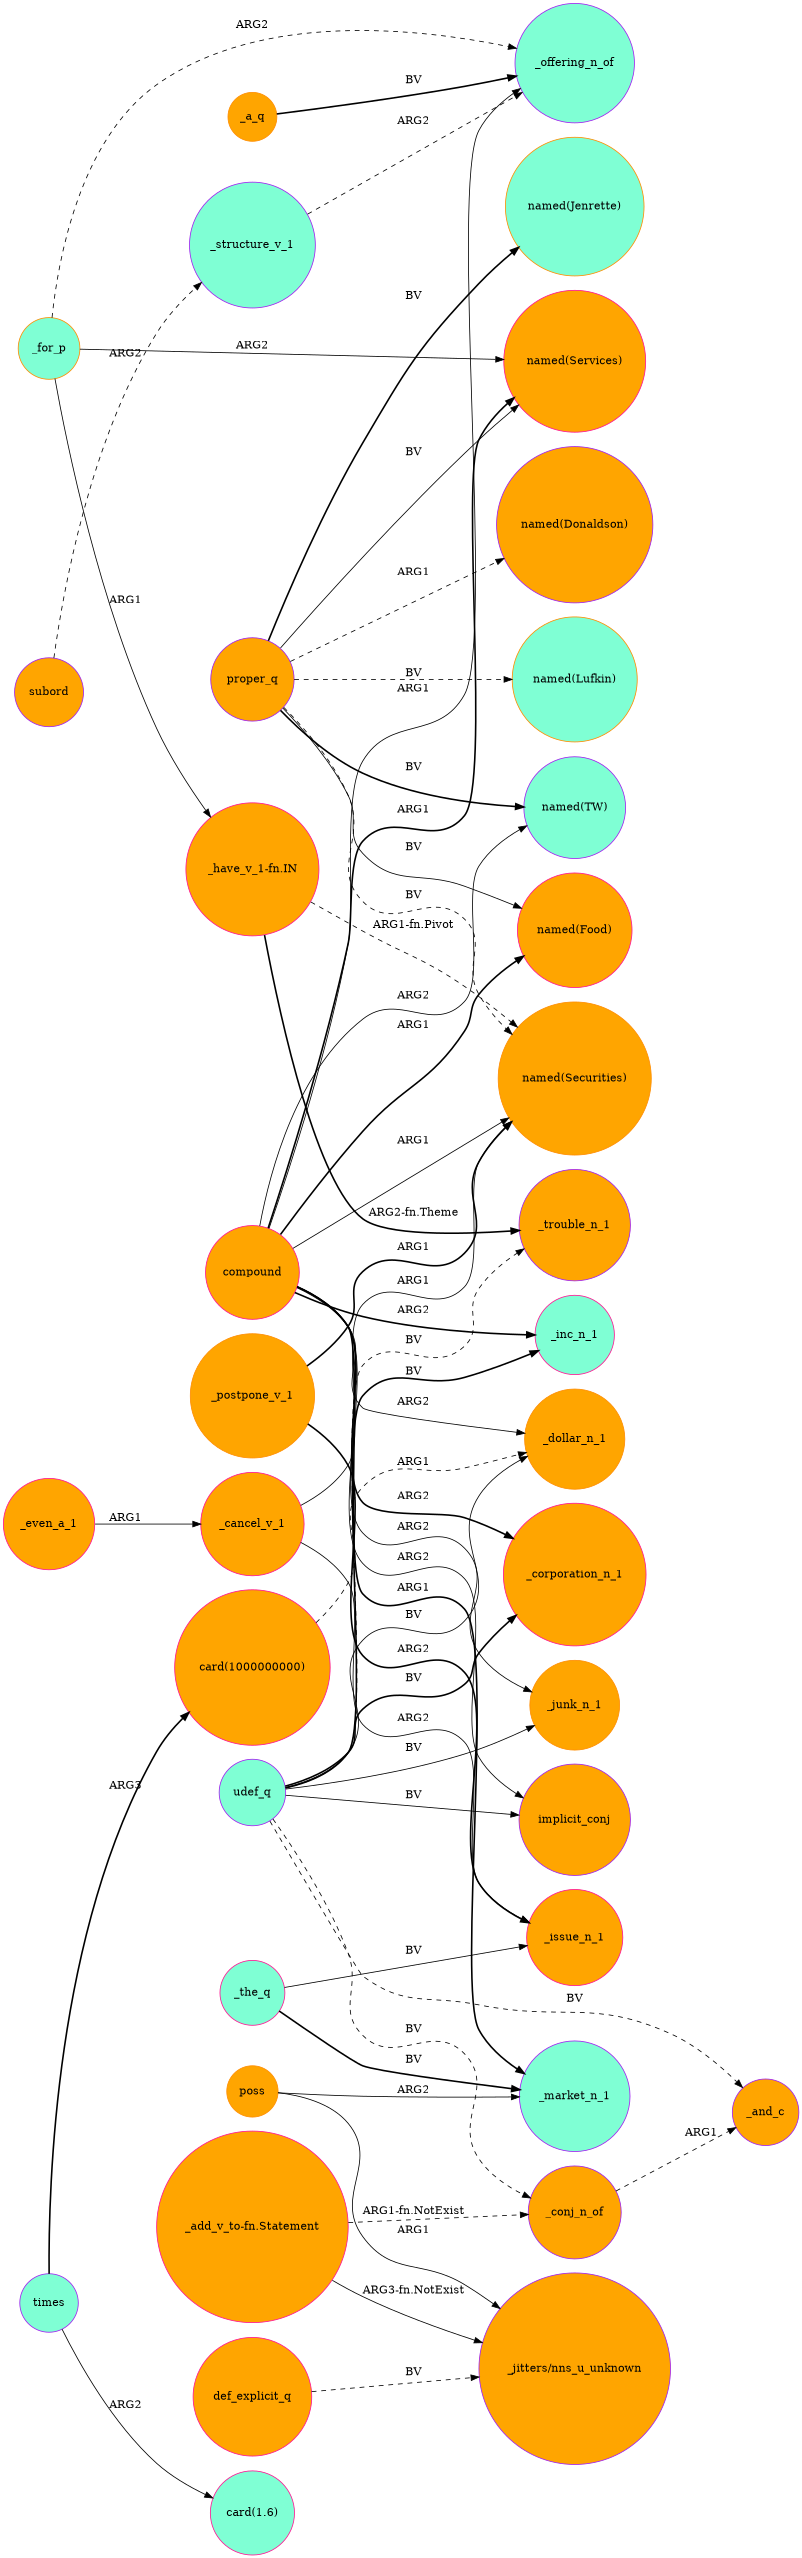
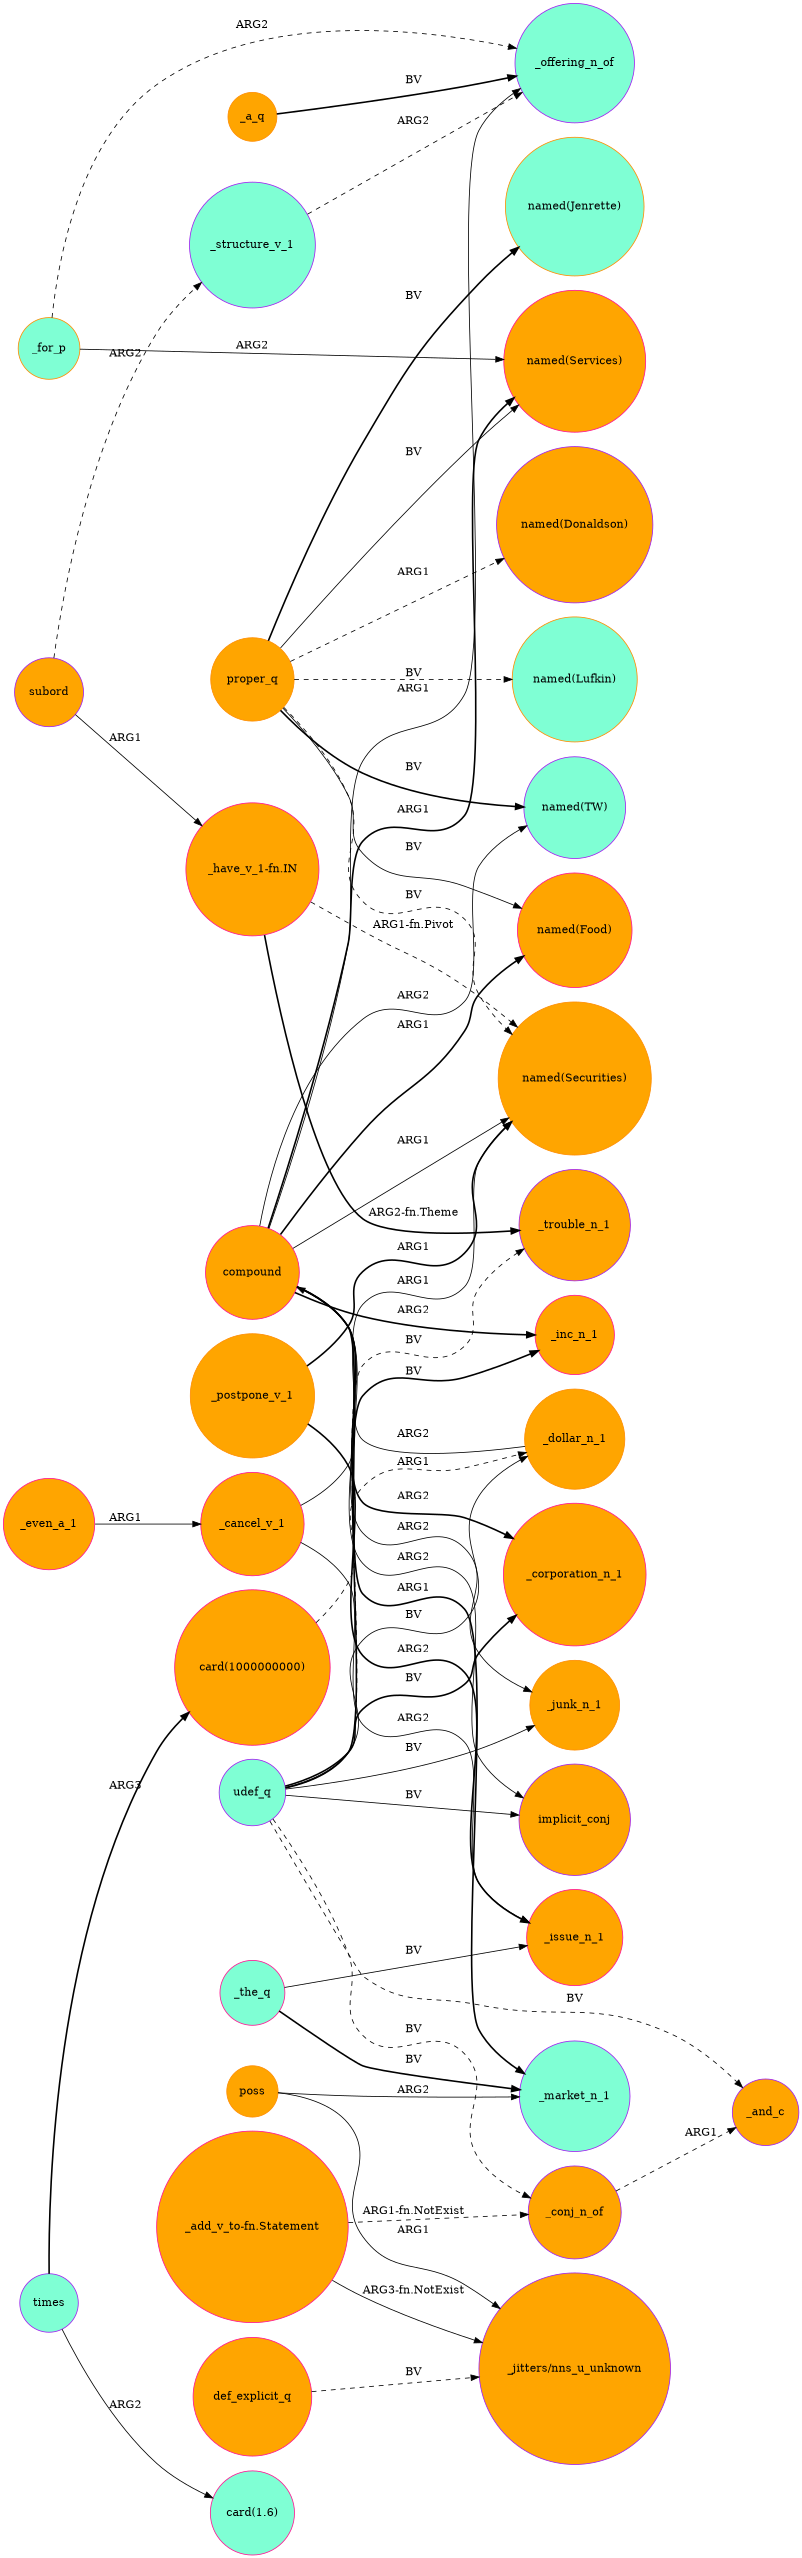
edge "_for_p" -> "_have_v_1-fn.IN": now "subord" -> "_have_v_1-fn.IN"
node "proper_q": color purple -> darkorange
node "_inc_n_1": fillcolor aquamarine -> orange
edge "compound" -> "_dollar_n_1": reversed
